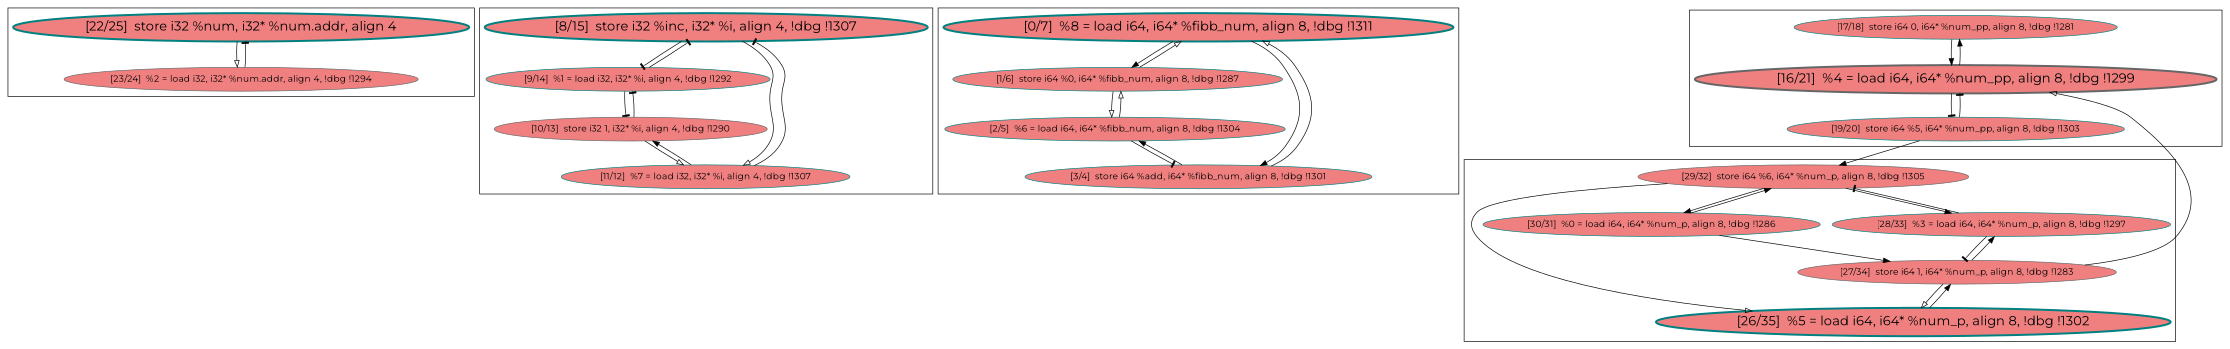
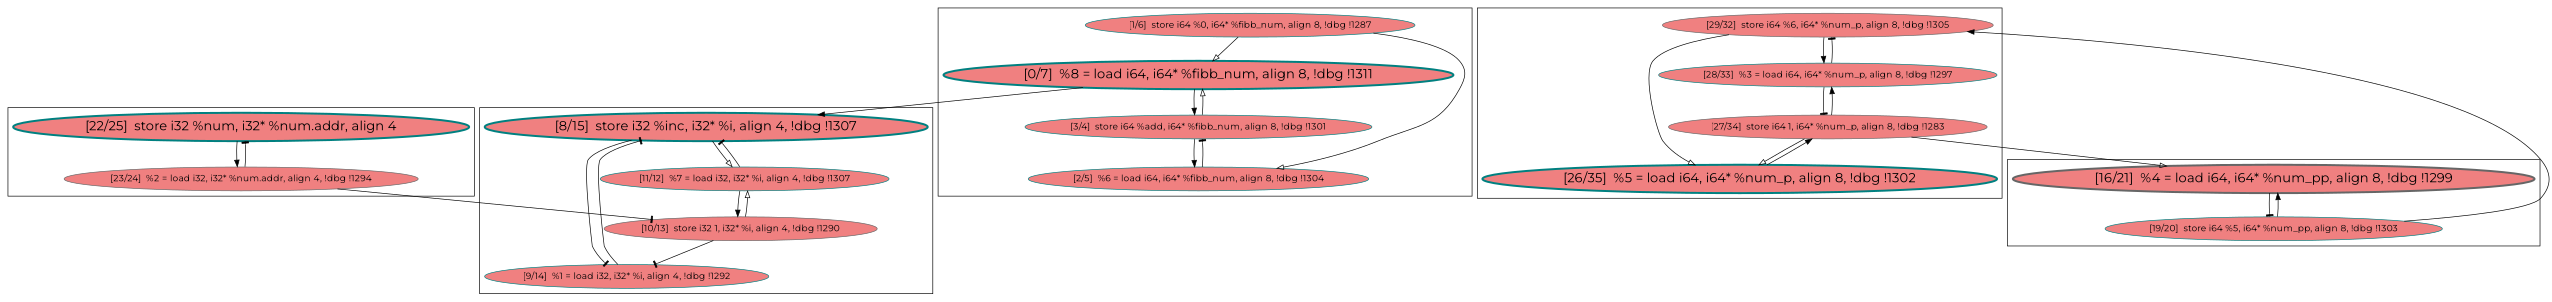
node "[17/18]  store i64 0, i64* %num_pp, align 8, !dbg !1281": removed
edge "[22/25]  store i32 %num, i32* %num.addr, align 4" -> "[23/24]  %2 = load i32, i32* %num.addr, align 4, !dbg !1294": arrowhead onormal -> normal
edge "[0/7]  %8 = load i64, i64* %fibb_num, align 8, !dbg !1311" -> "[1/6]  store i64 %0, i64* %fibb_num, align 8, !dbg !1287": now "[0/7]  %8 = load i64, i64* %fibb_num, align 8, !dbg !1311" -> "[8/15]  store i32 %inc, i32* %i, align 4, !dbg !1307"
edge "[9/14]  %1 = load i32, i32* %i, align 4, !dbg !1292" -> "[10/13]  store i32 1, i32* %i, align 4, !dbg !1290": now "[23/24]  %2 = load i32, i32* %num.addr, align 4, !dbg !1294" -> "[10/13]  store i32 1, i32* %i, align 4, !dbg !1290"
edge "[19/20]  store i64 %5, i64* %num_pp, align 8, !dbg !1303" -> "[16/21]  %4 = load i64, i64* %num_pp, align 8, !dbg !1299": arrowhead tee -> normal
edge "[2/5]  %6 = load i64, i64* %fibb_num, align 8, !dbg !1304" -> "[1/6]  store i64 %0, i64* %fibb_num, align 8, !dbg !1287": removed
node "[30/31]  %0 = load i64, i64* %num_p, align 8, !dbg !1286": removed
